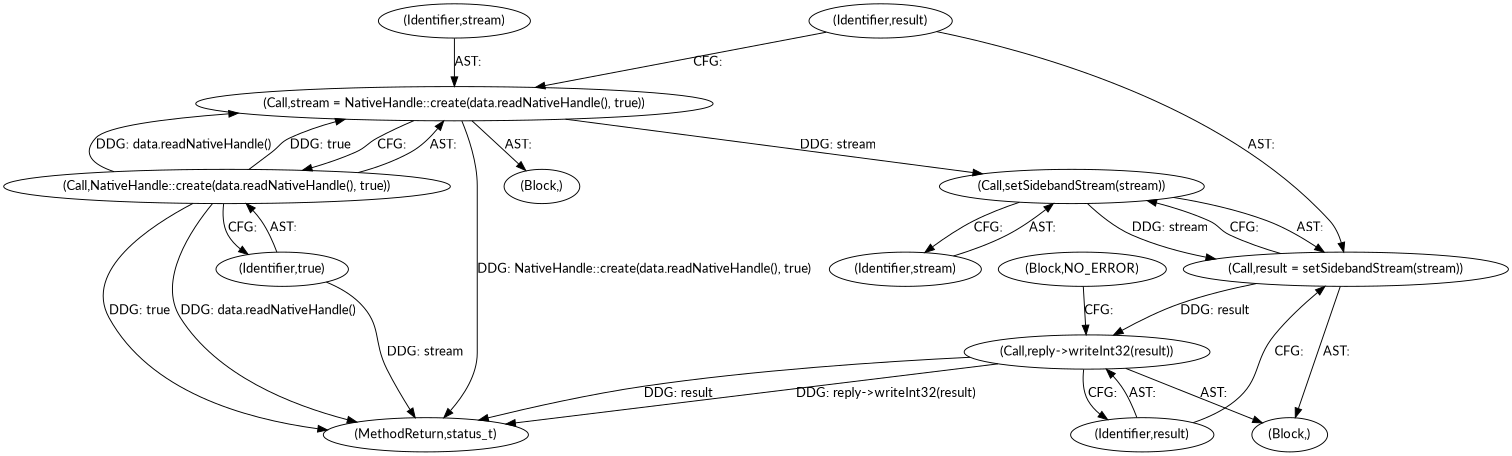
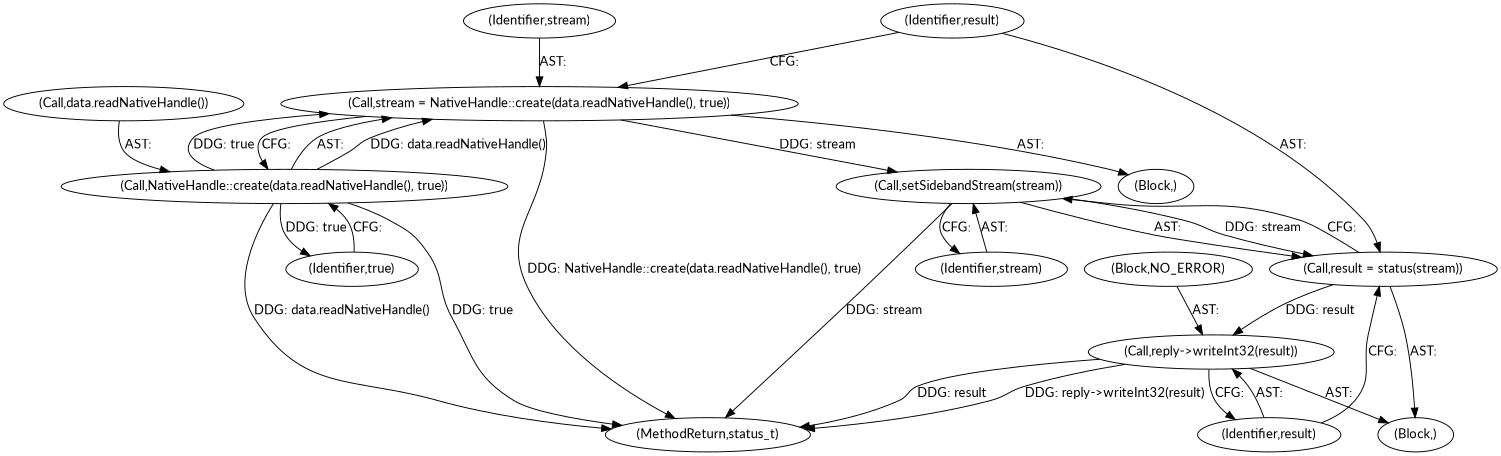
node "(Call,data.readNativeHandle())": added
edge "(Call,NativeHandle::create(data.readNativeHandle(), true))" -> "(Identifier,true)": label "CFG: " -> "DDG: true"
edge "(Identifier,true)" -> "(Call,NativeHandle::create(data.readNativeHandle(), true))": label "AST: " -> "CFG: "
node "(Call,result = setSidebandStream(stream))": label "(Call,result = setSidebandStream(stream))" -> "(Call,result = status(stream))"
edge "(Block,NO_ERROR)" -> "(Call,reply->writeInt32(result))": label "CFG: " -> "AST: "
edge "(Identifier,true)" -> "(MethodReturn,status_t)": now "(Call,setSidebandStream(stream))" -> "(MethodReturn,status_t)"
